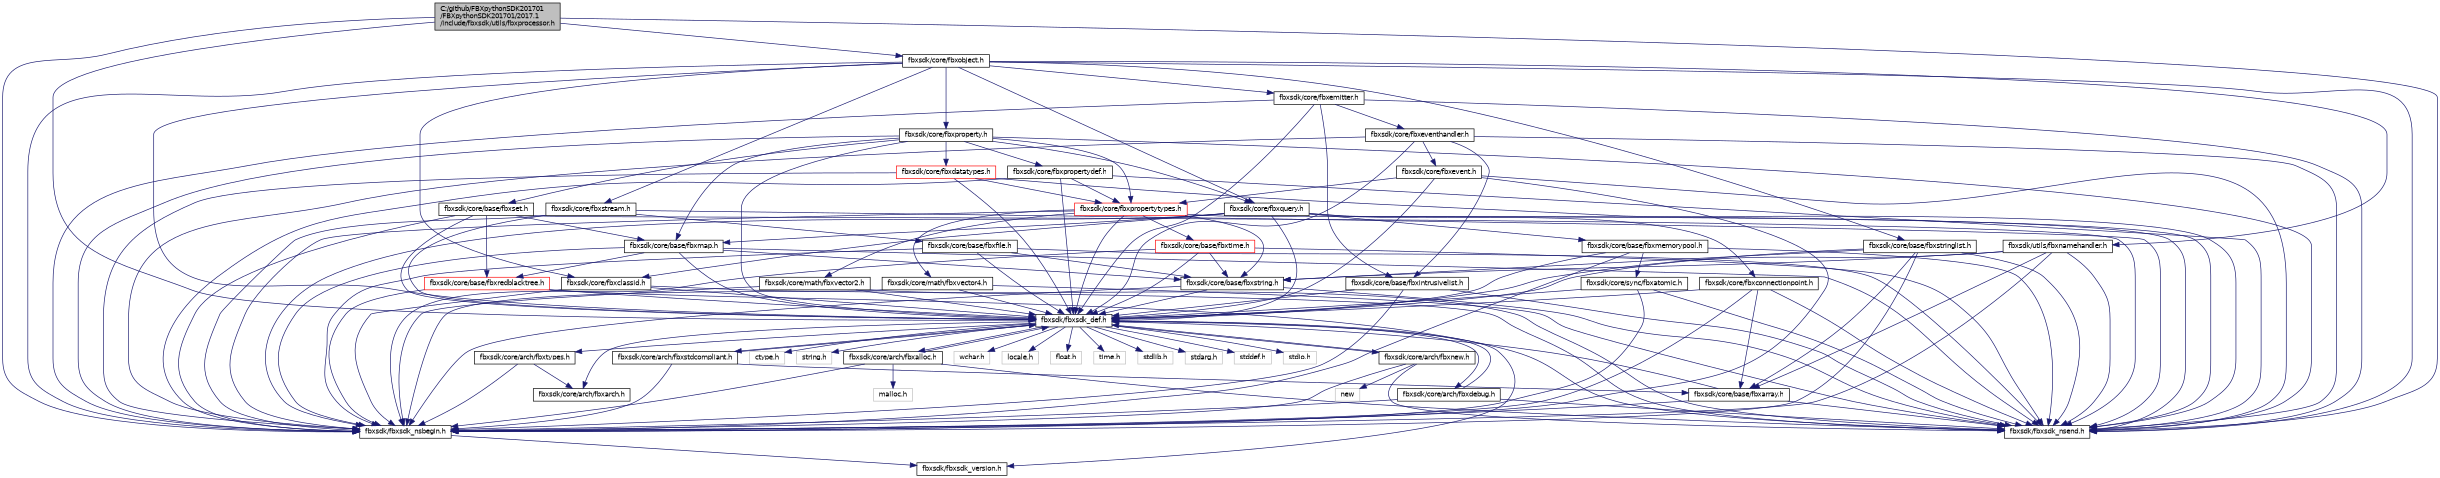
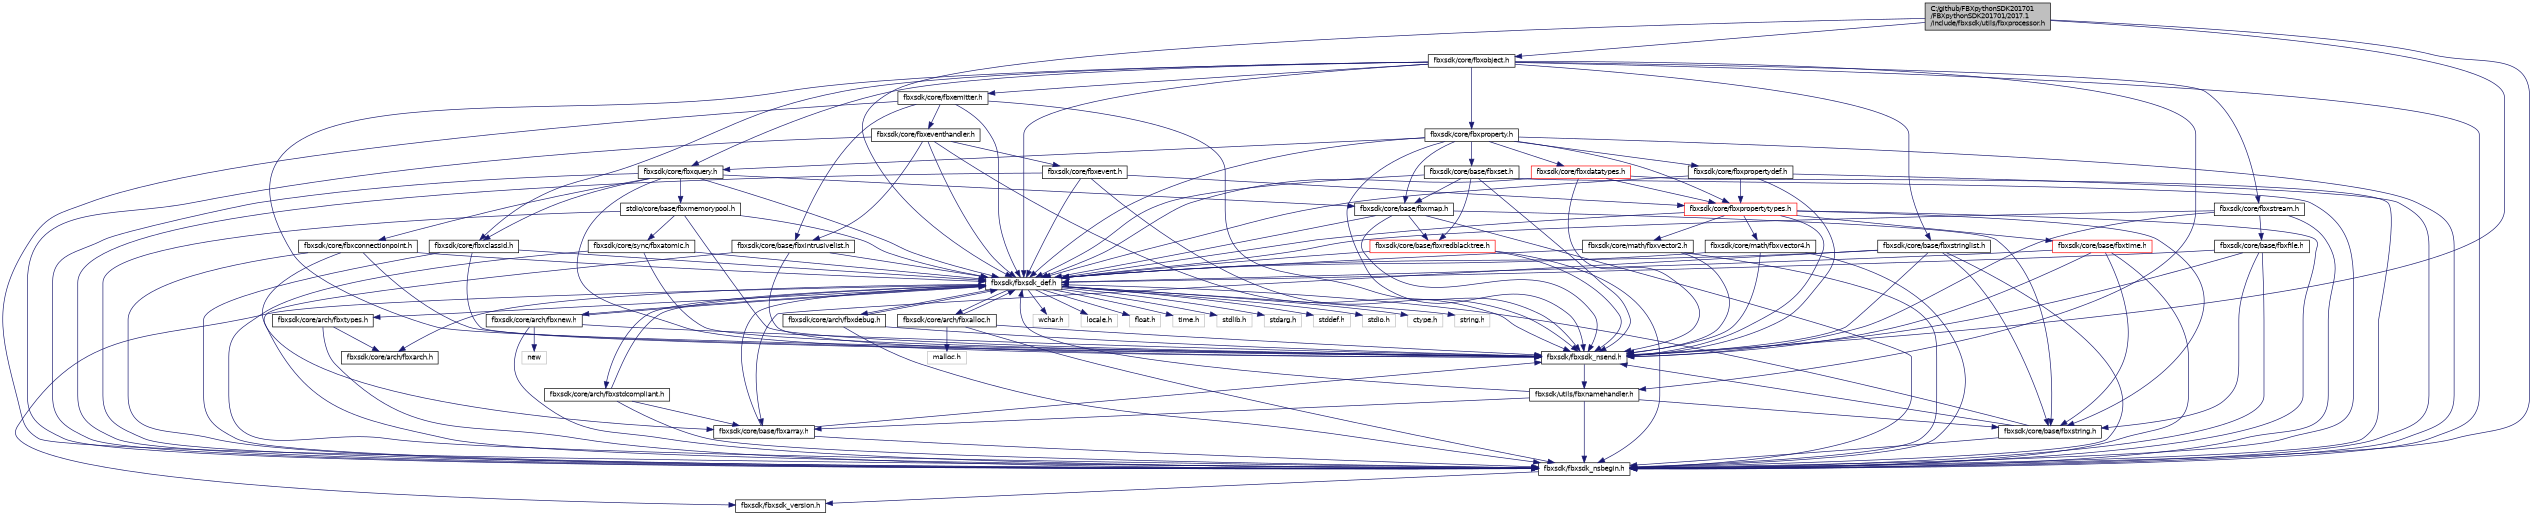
node "fbxsdk/core/base/fbxmemorypool.h": label "fbxsdk/core/base/fbxmemorypool.h" -> "stdio/core/base/fbxmemorypool.h"
edge "fbxsdk/utils/fbxnamehandler.h" -> "fbxsdk/fbxsdk_nsend.h": reversed
